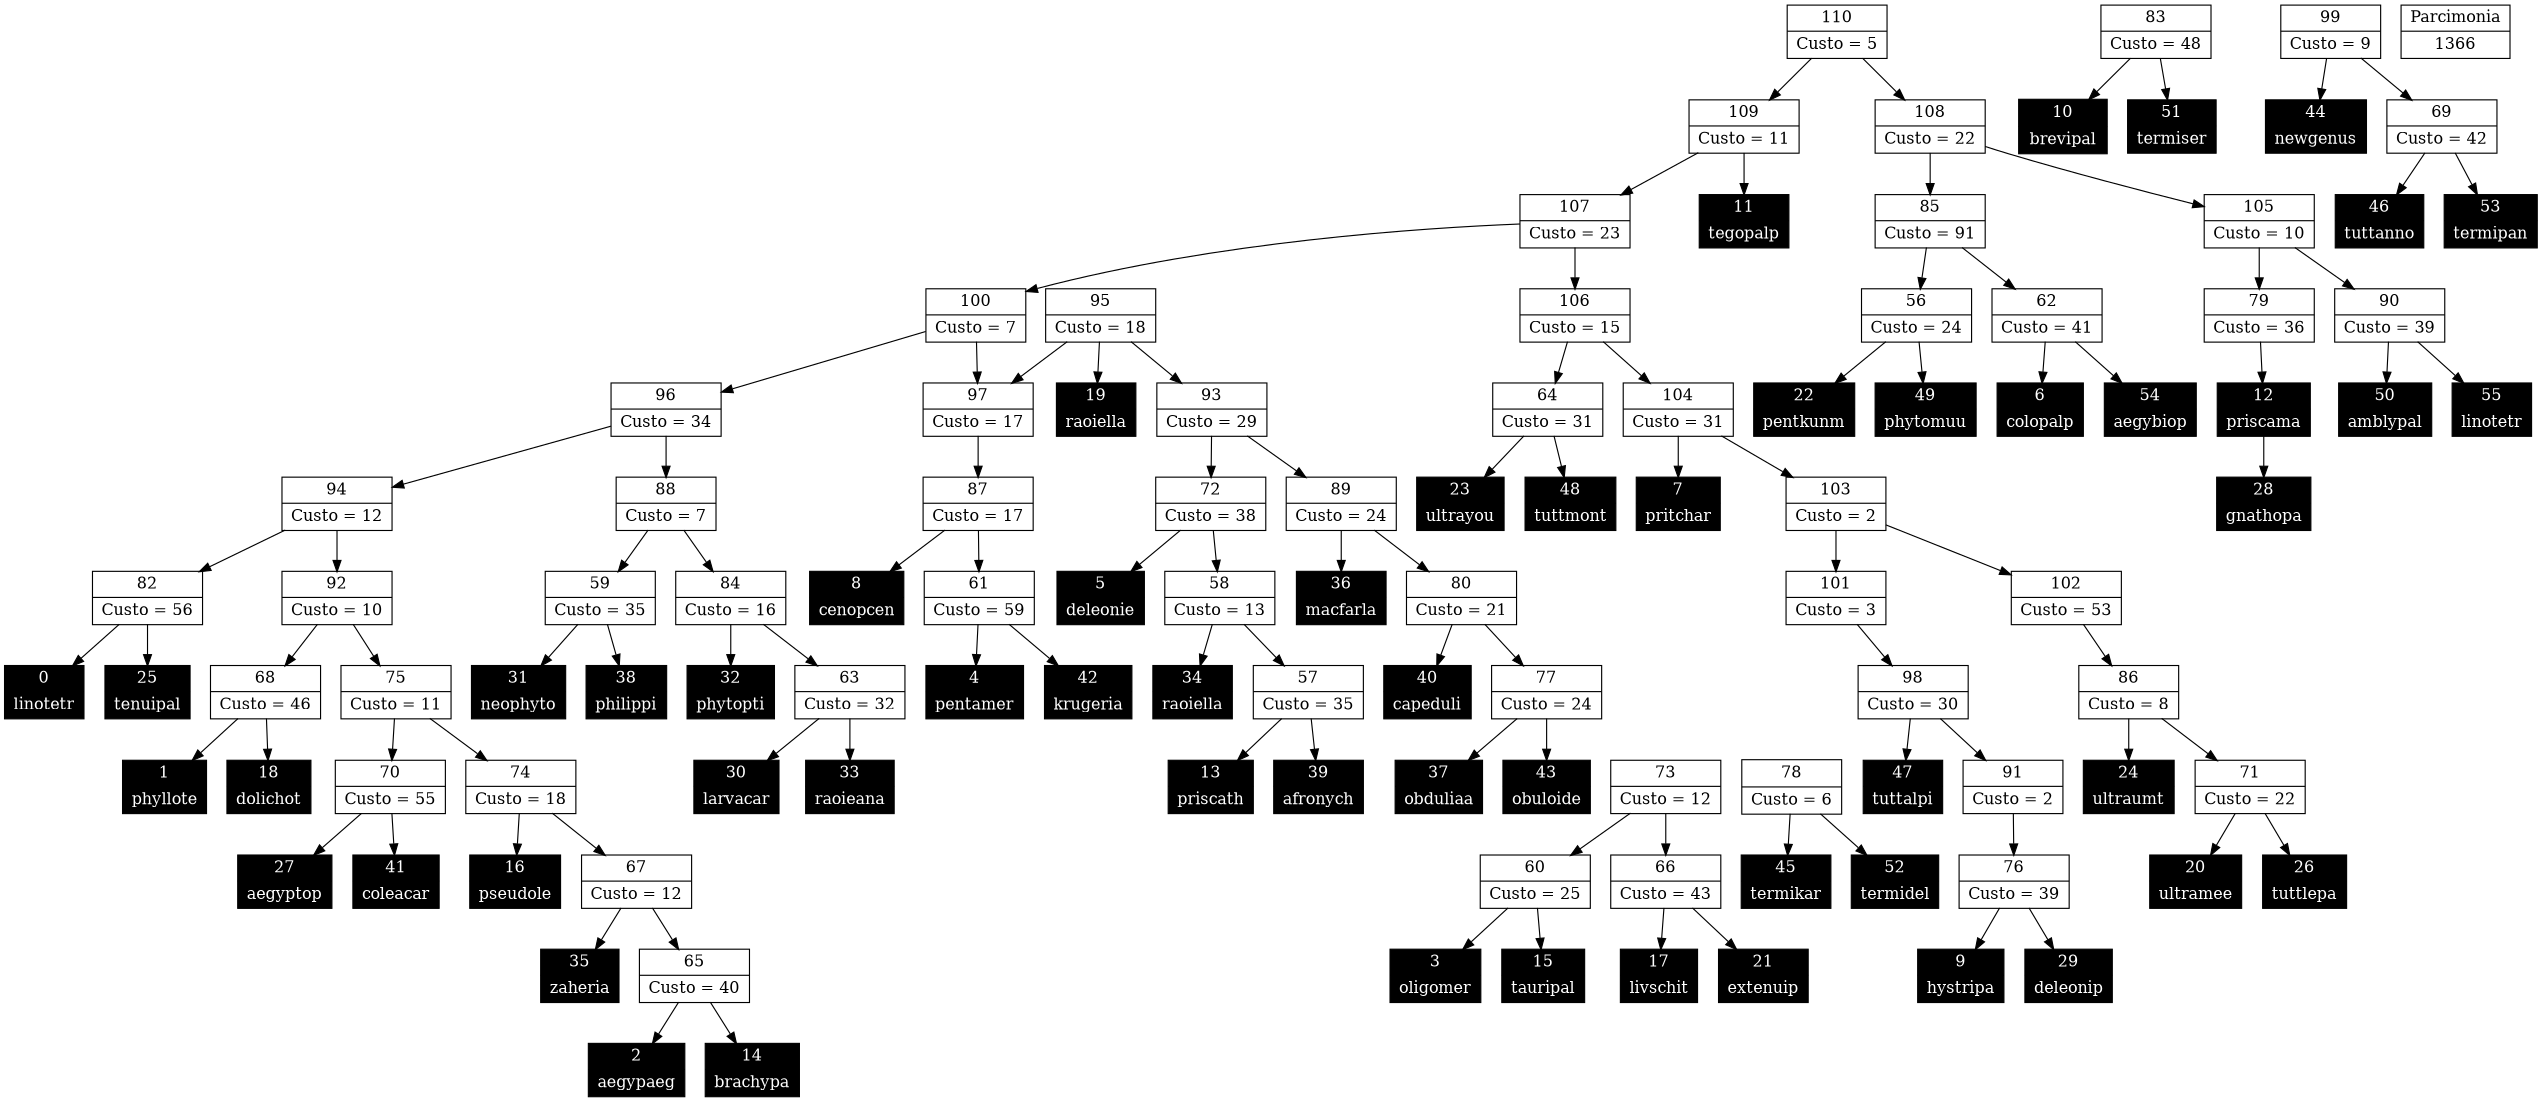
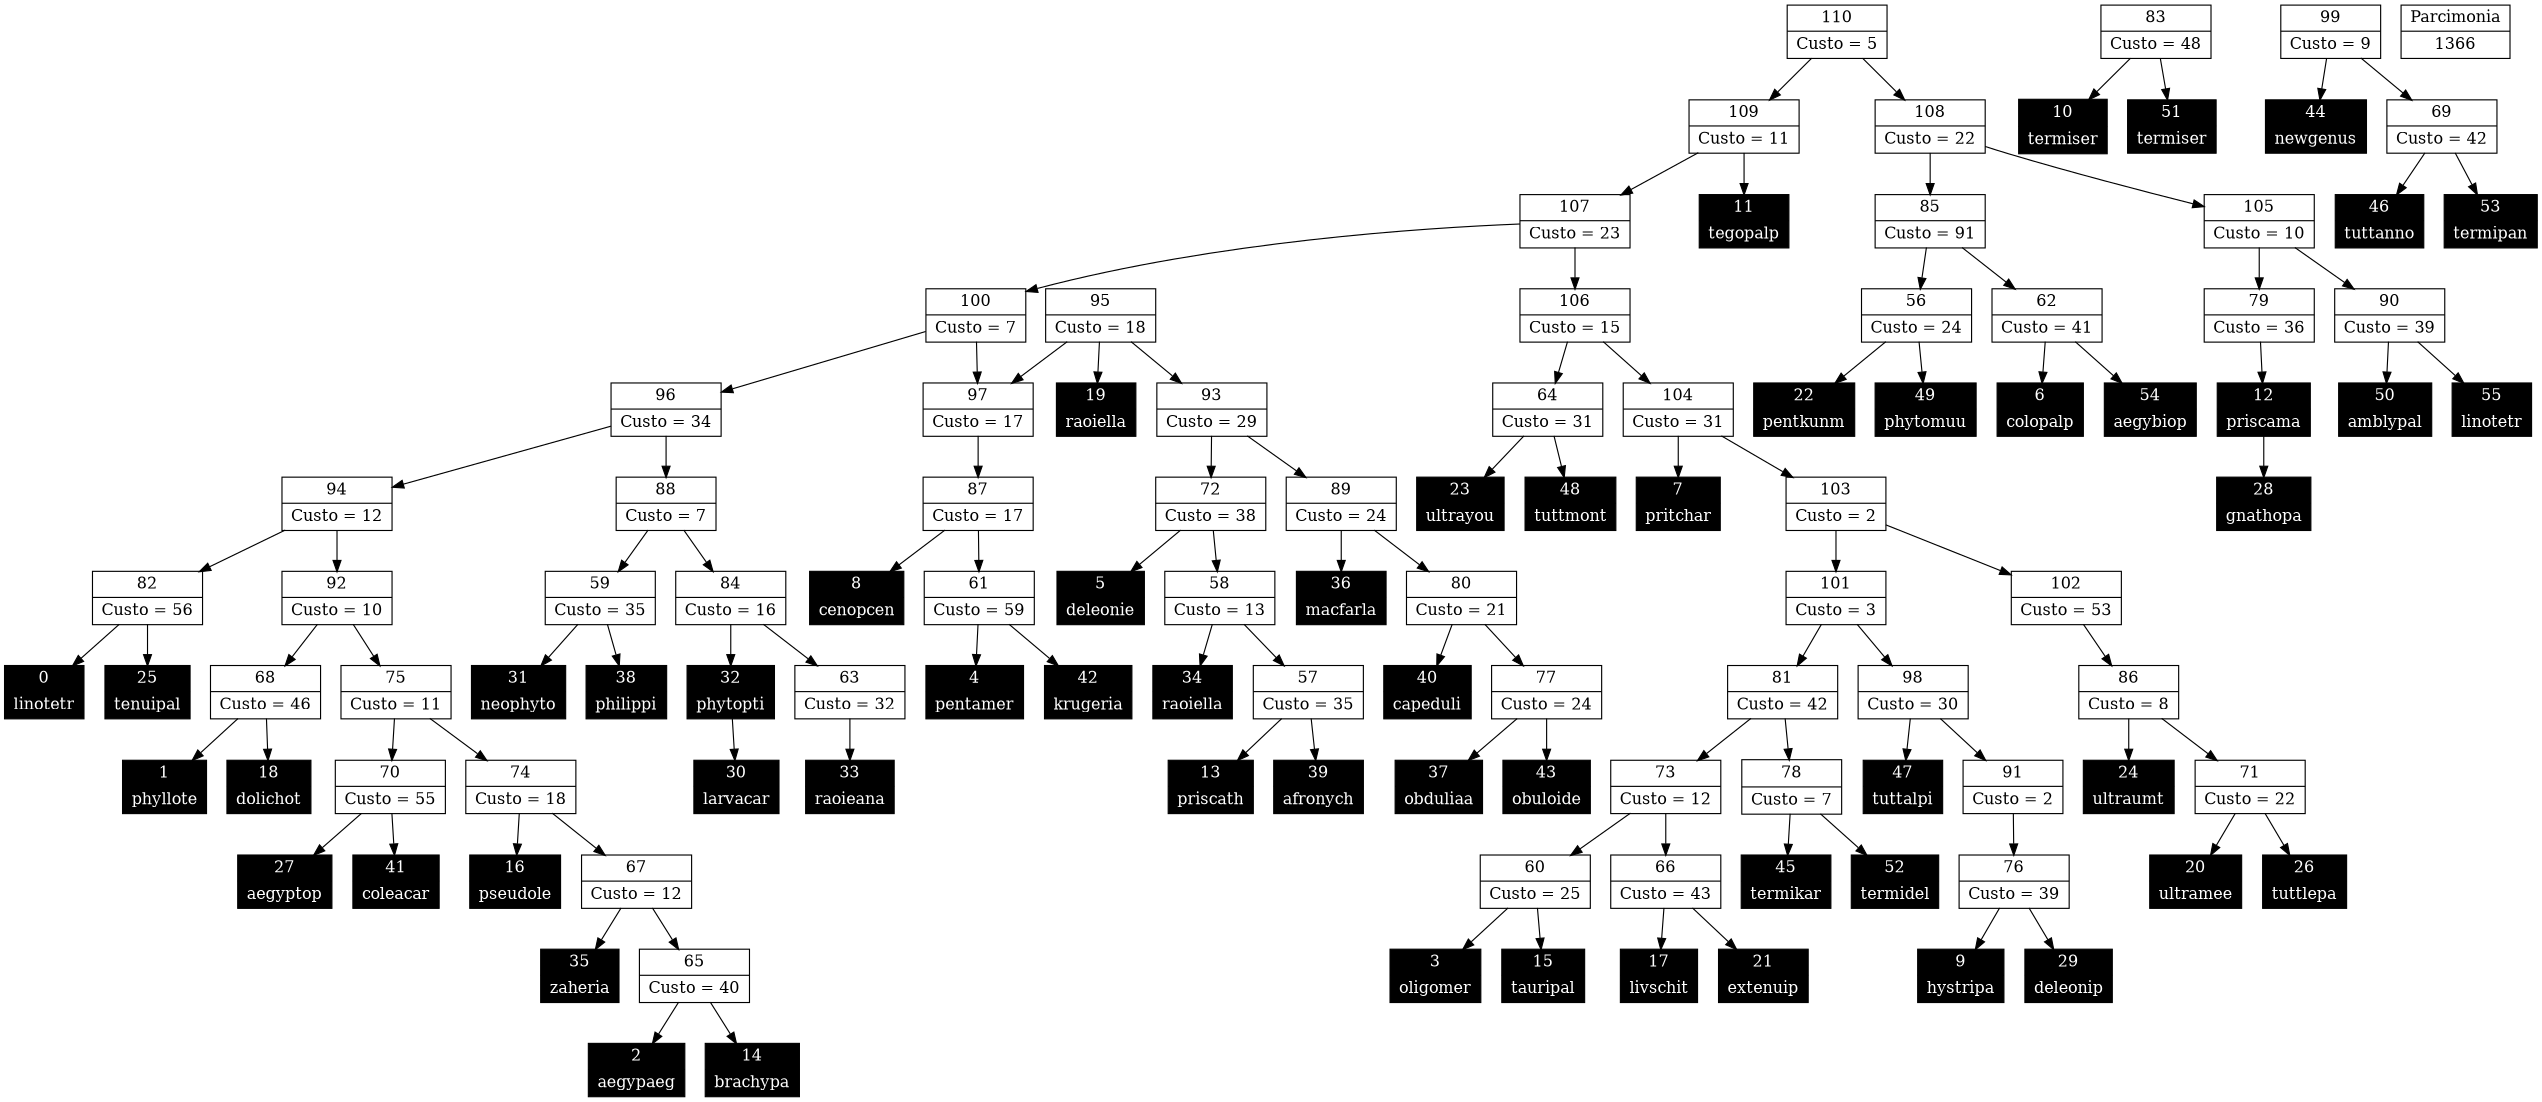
node "10": text "brevipal" -> "termiser"
node "81": added
edge "63" -> "30": now "32" -> "30"
node "78": text "Custo = 6" -> "Custo = 7"
